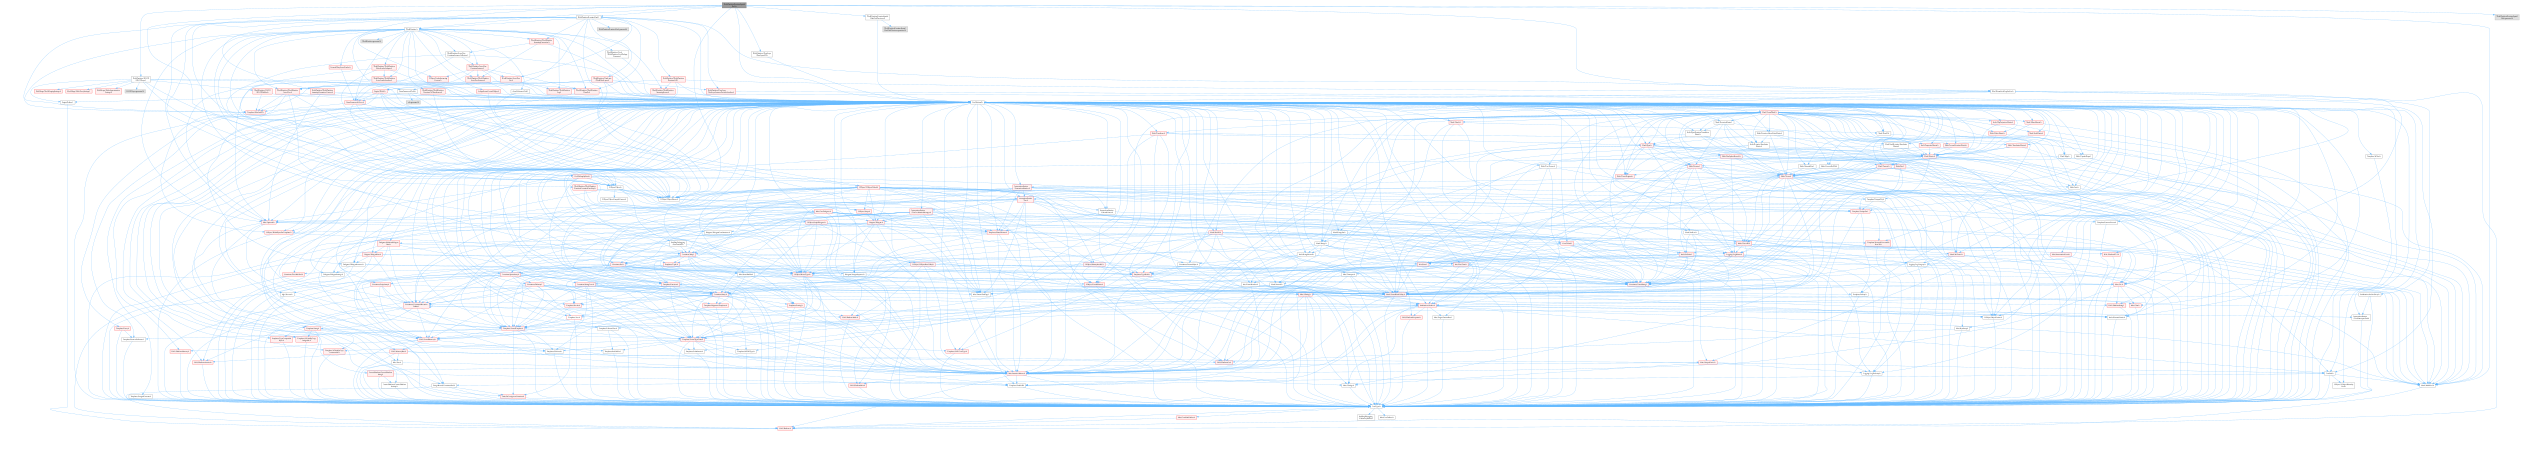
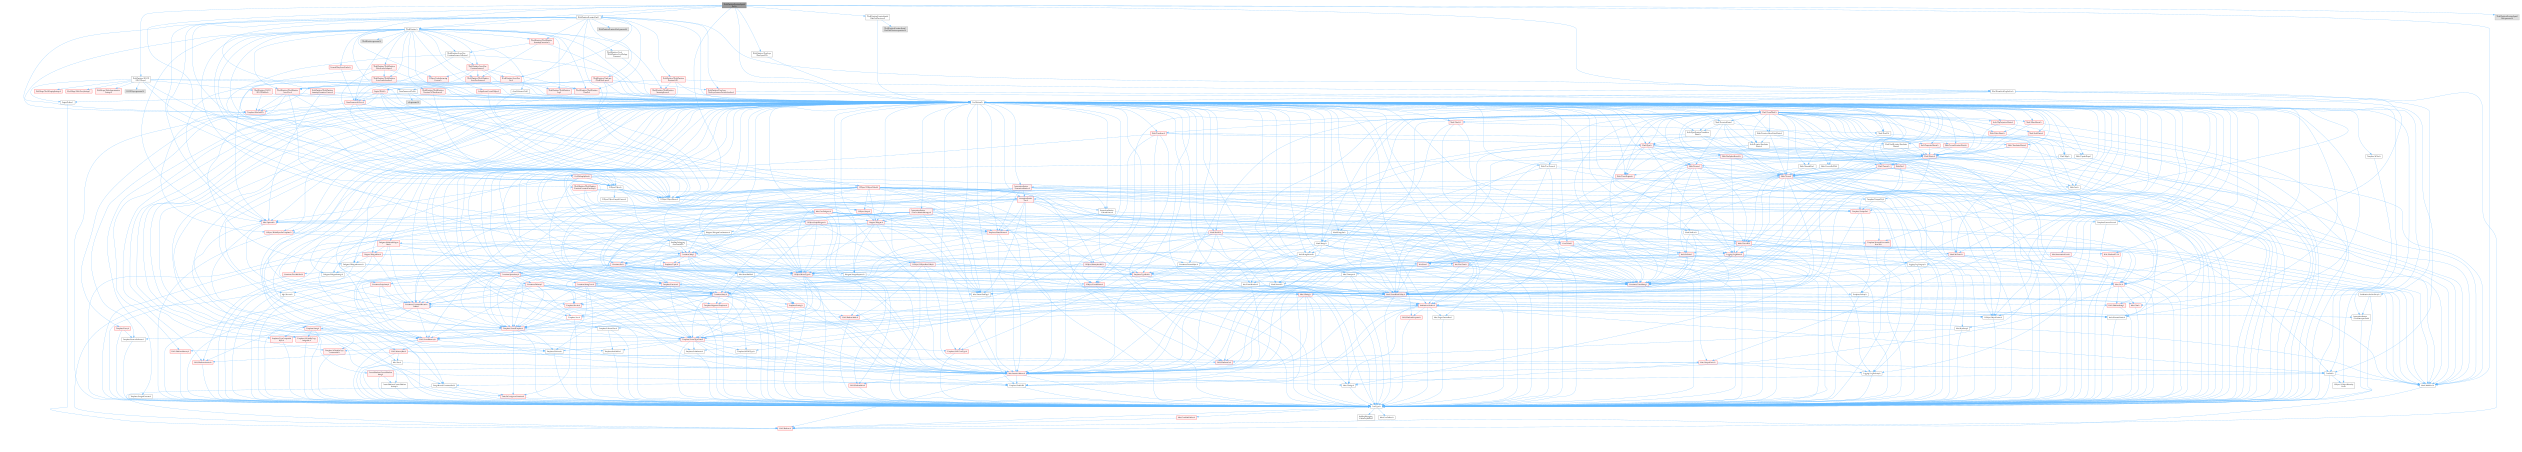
edge "Math/IntVector.h" -> "Logging/LogCategory.h": now "Math/IntVector.h" -> "Misc/Crc.h"
